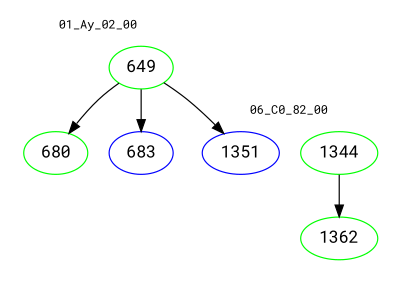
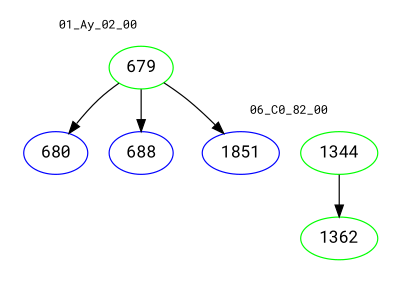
node "649": label "649" -> "679"
node "680": color green -> blue
node "683": label "683" -> "688"
node "1351": label "1351" -> "1851"
